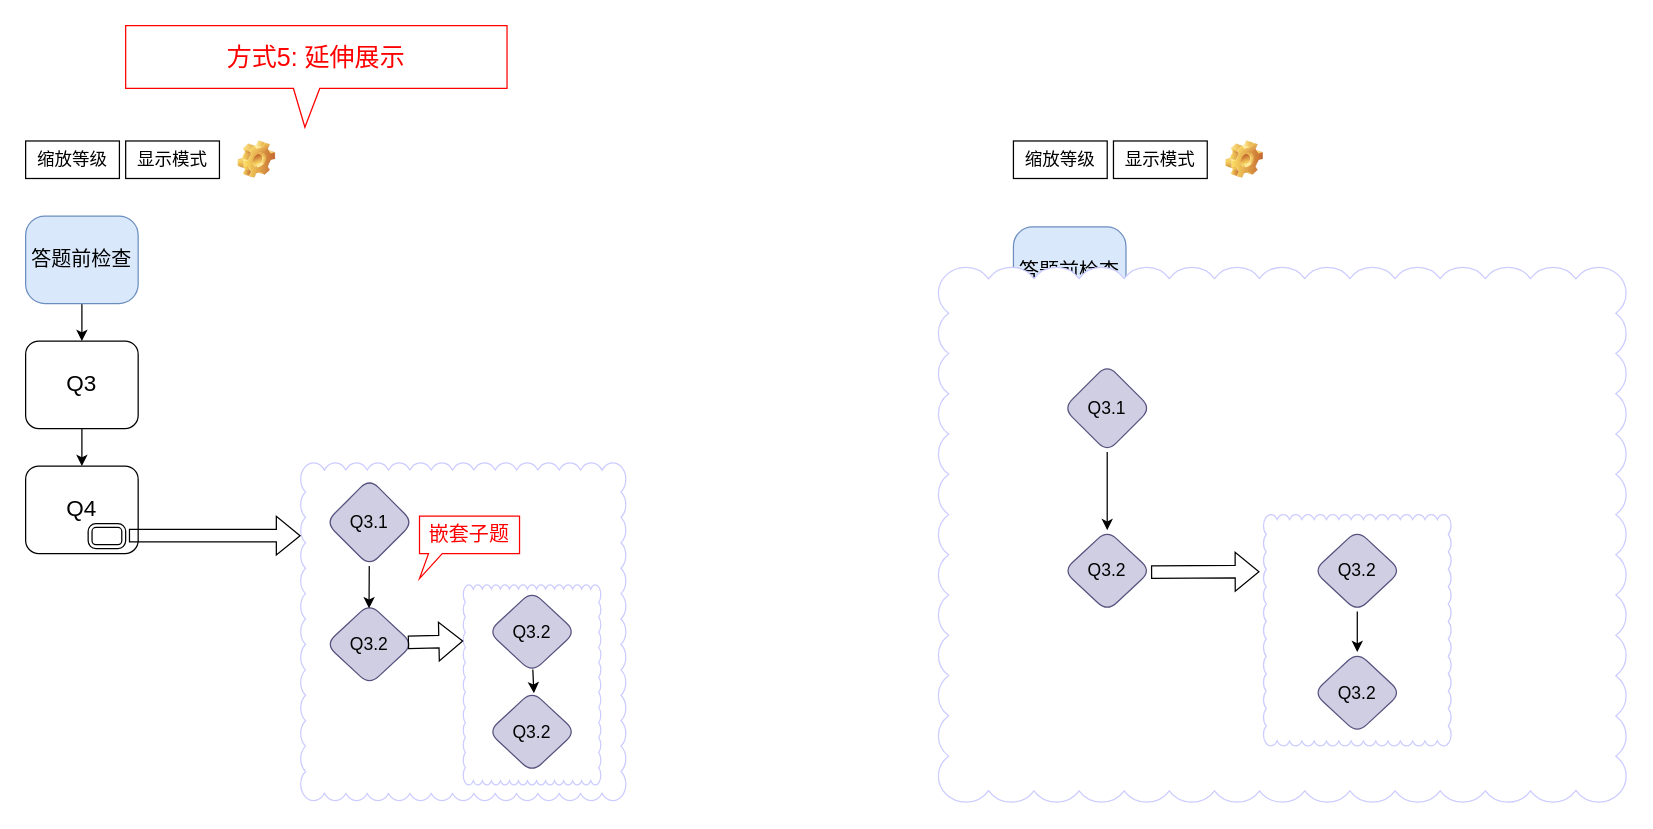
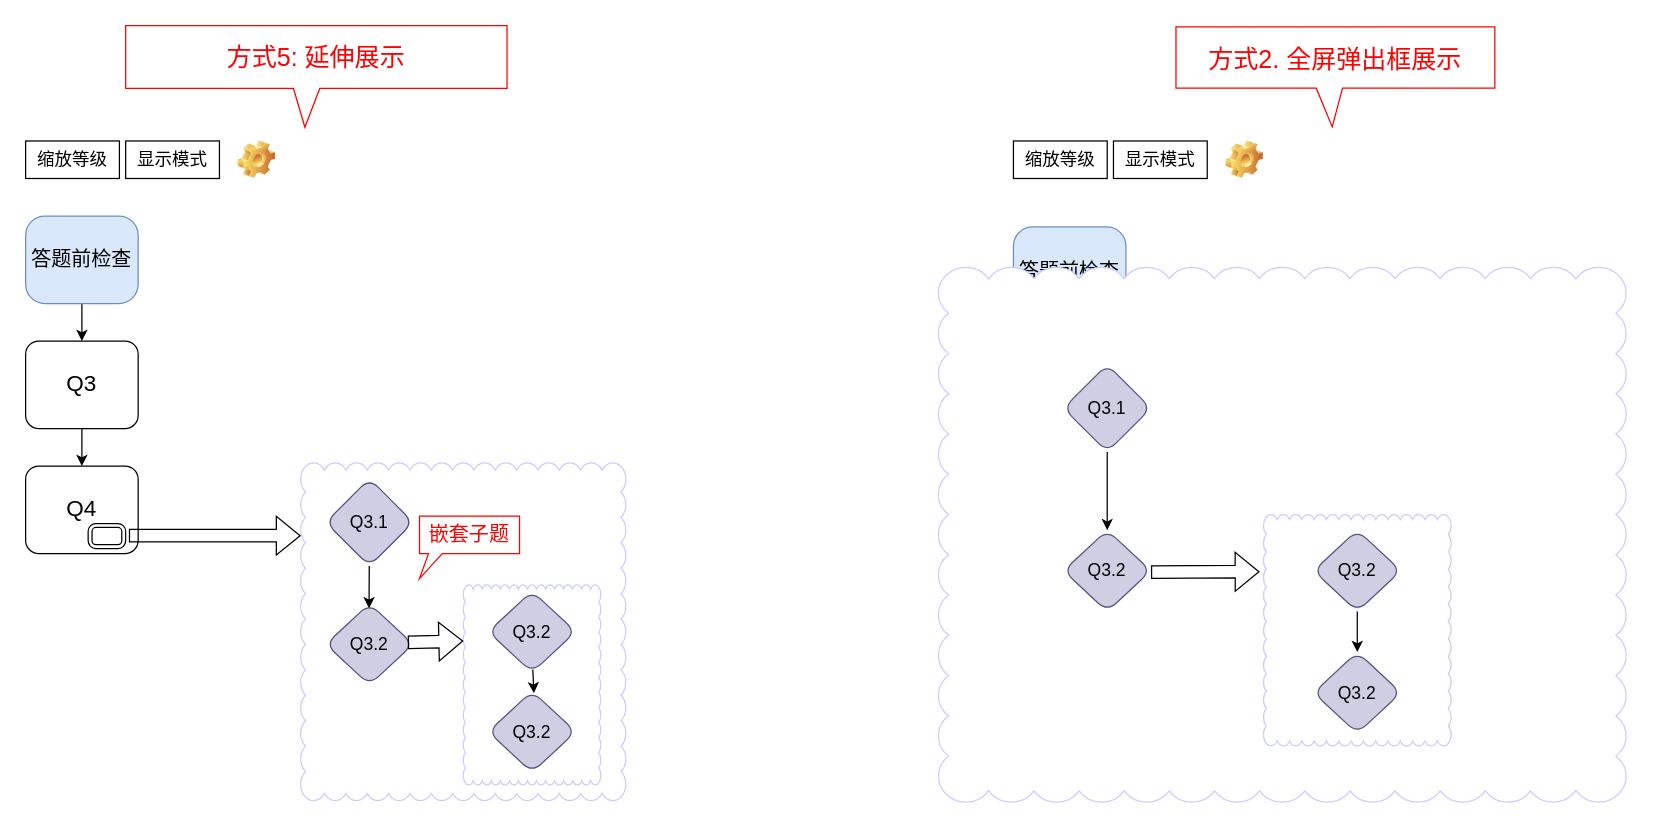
node "方式2. 全屏弹出框展示": added
